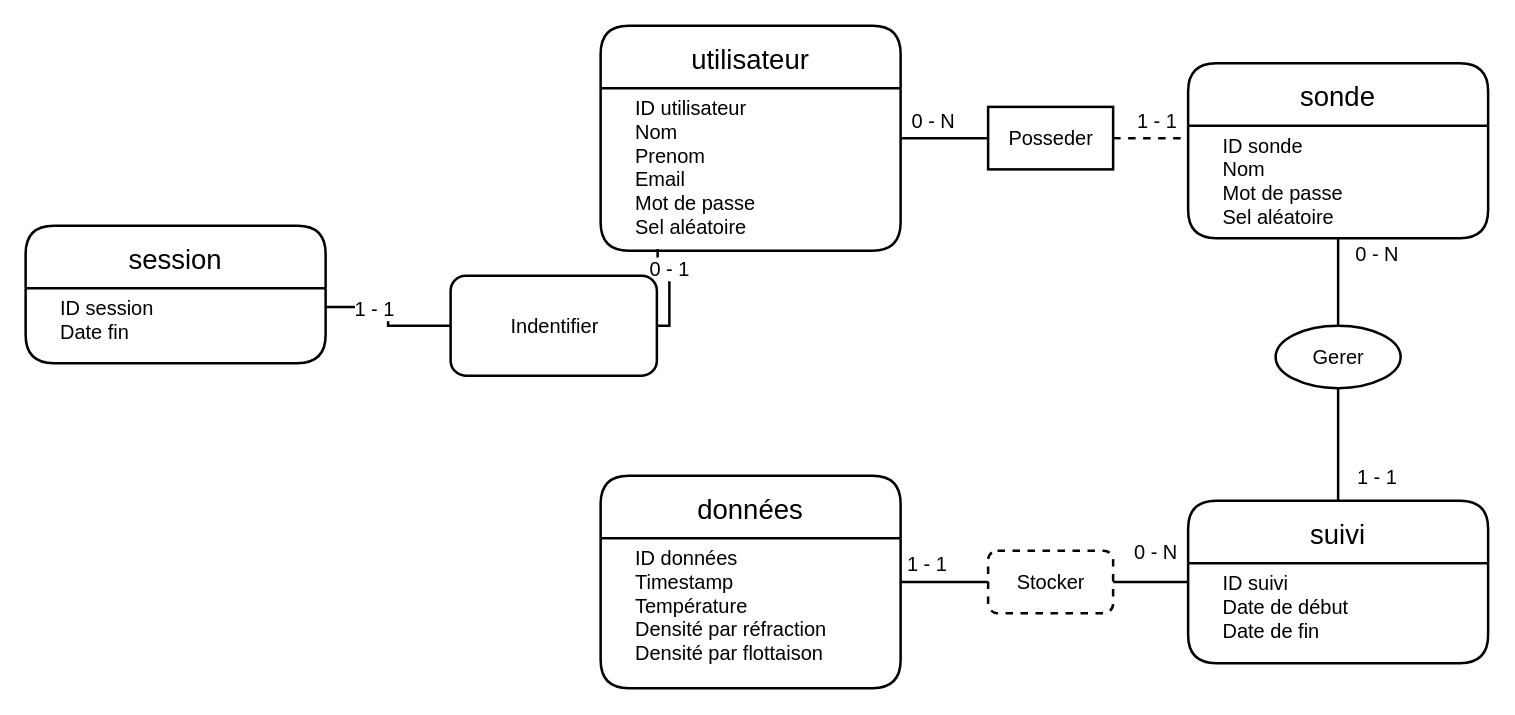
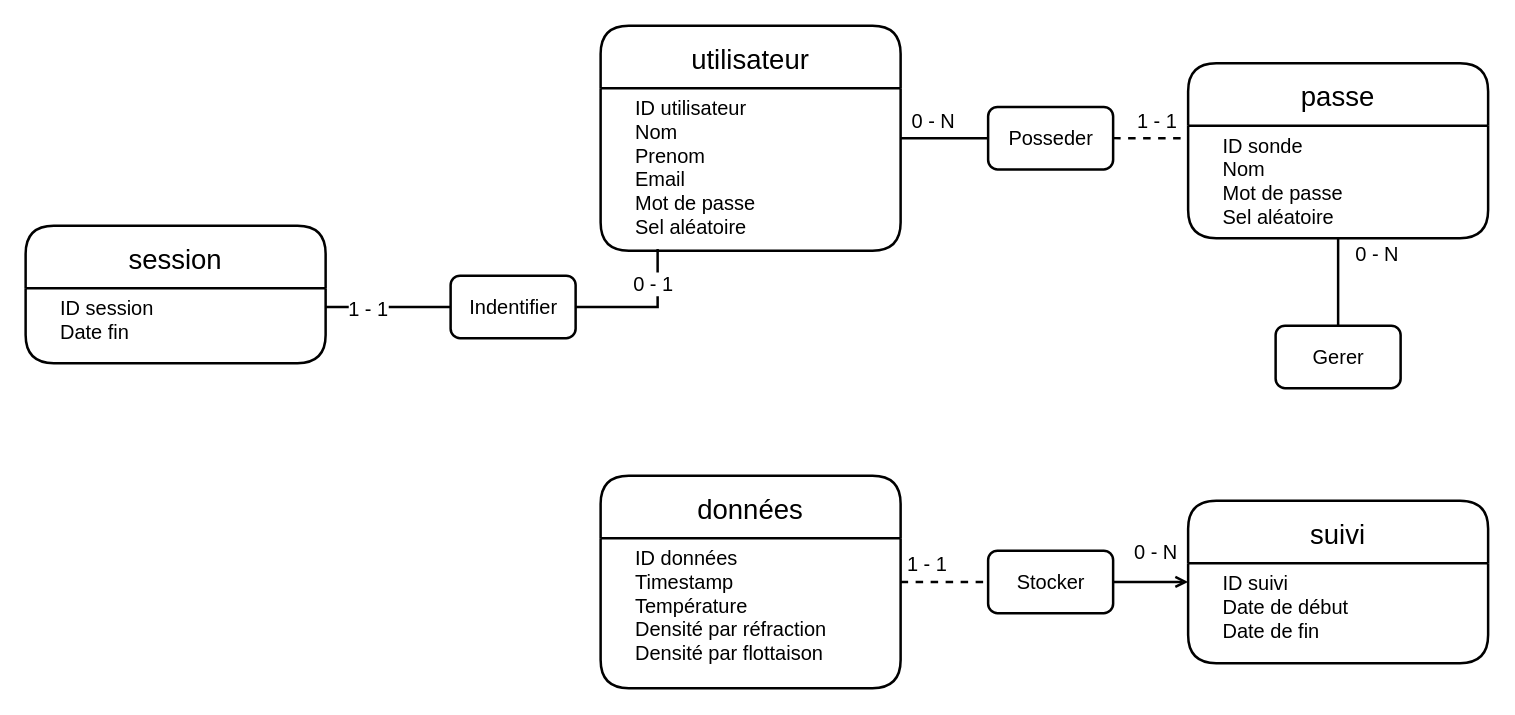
node "sonde": label "sonde" -> "passe"
node "Posseder": shape rectangle -> rounded rectangle
node "Indentifier": size 206x100 -> 125x63
node "Gerer": shape ellipse -> rounded rectangle
edge "Gerer" -- "suivi": removed, label "1 - 1"
edge "données" -- "Stocker": style solid -> dashed
node "Stocker": style dashed -> solid
edge "Stocker" -- "suivi": arrowhead none -> open
